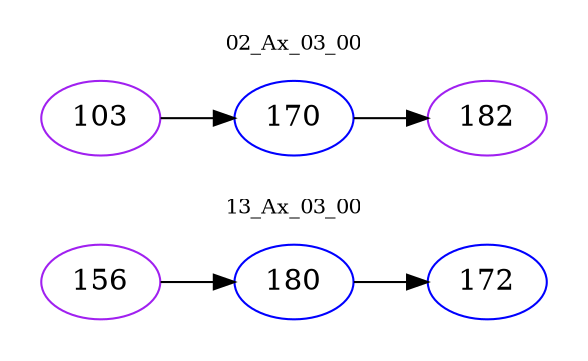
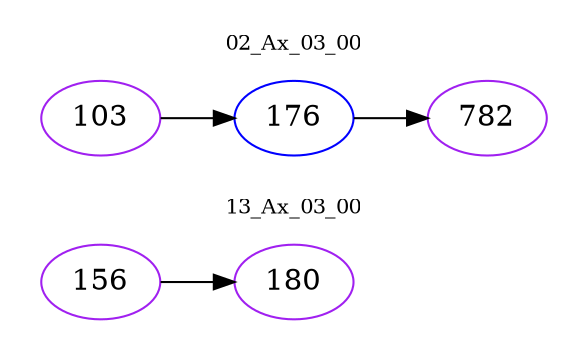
node "170": label "170" -> "176"
node "182": label "182" -> "782"
node "180": color blue -> purple
node "172": removed
